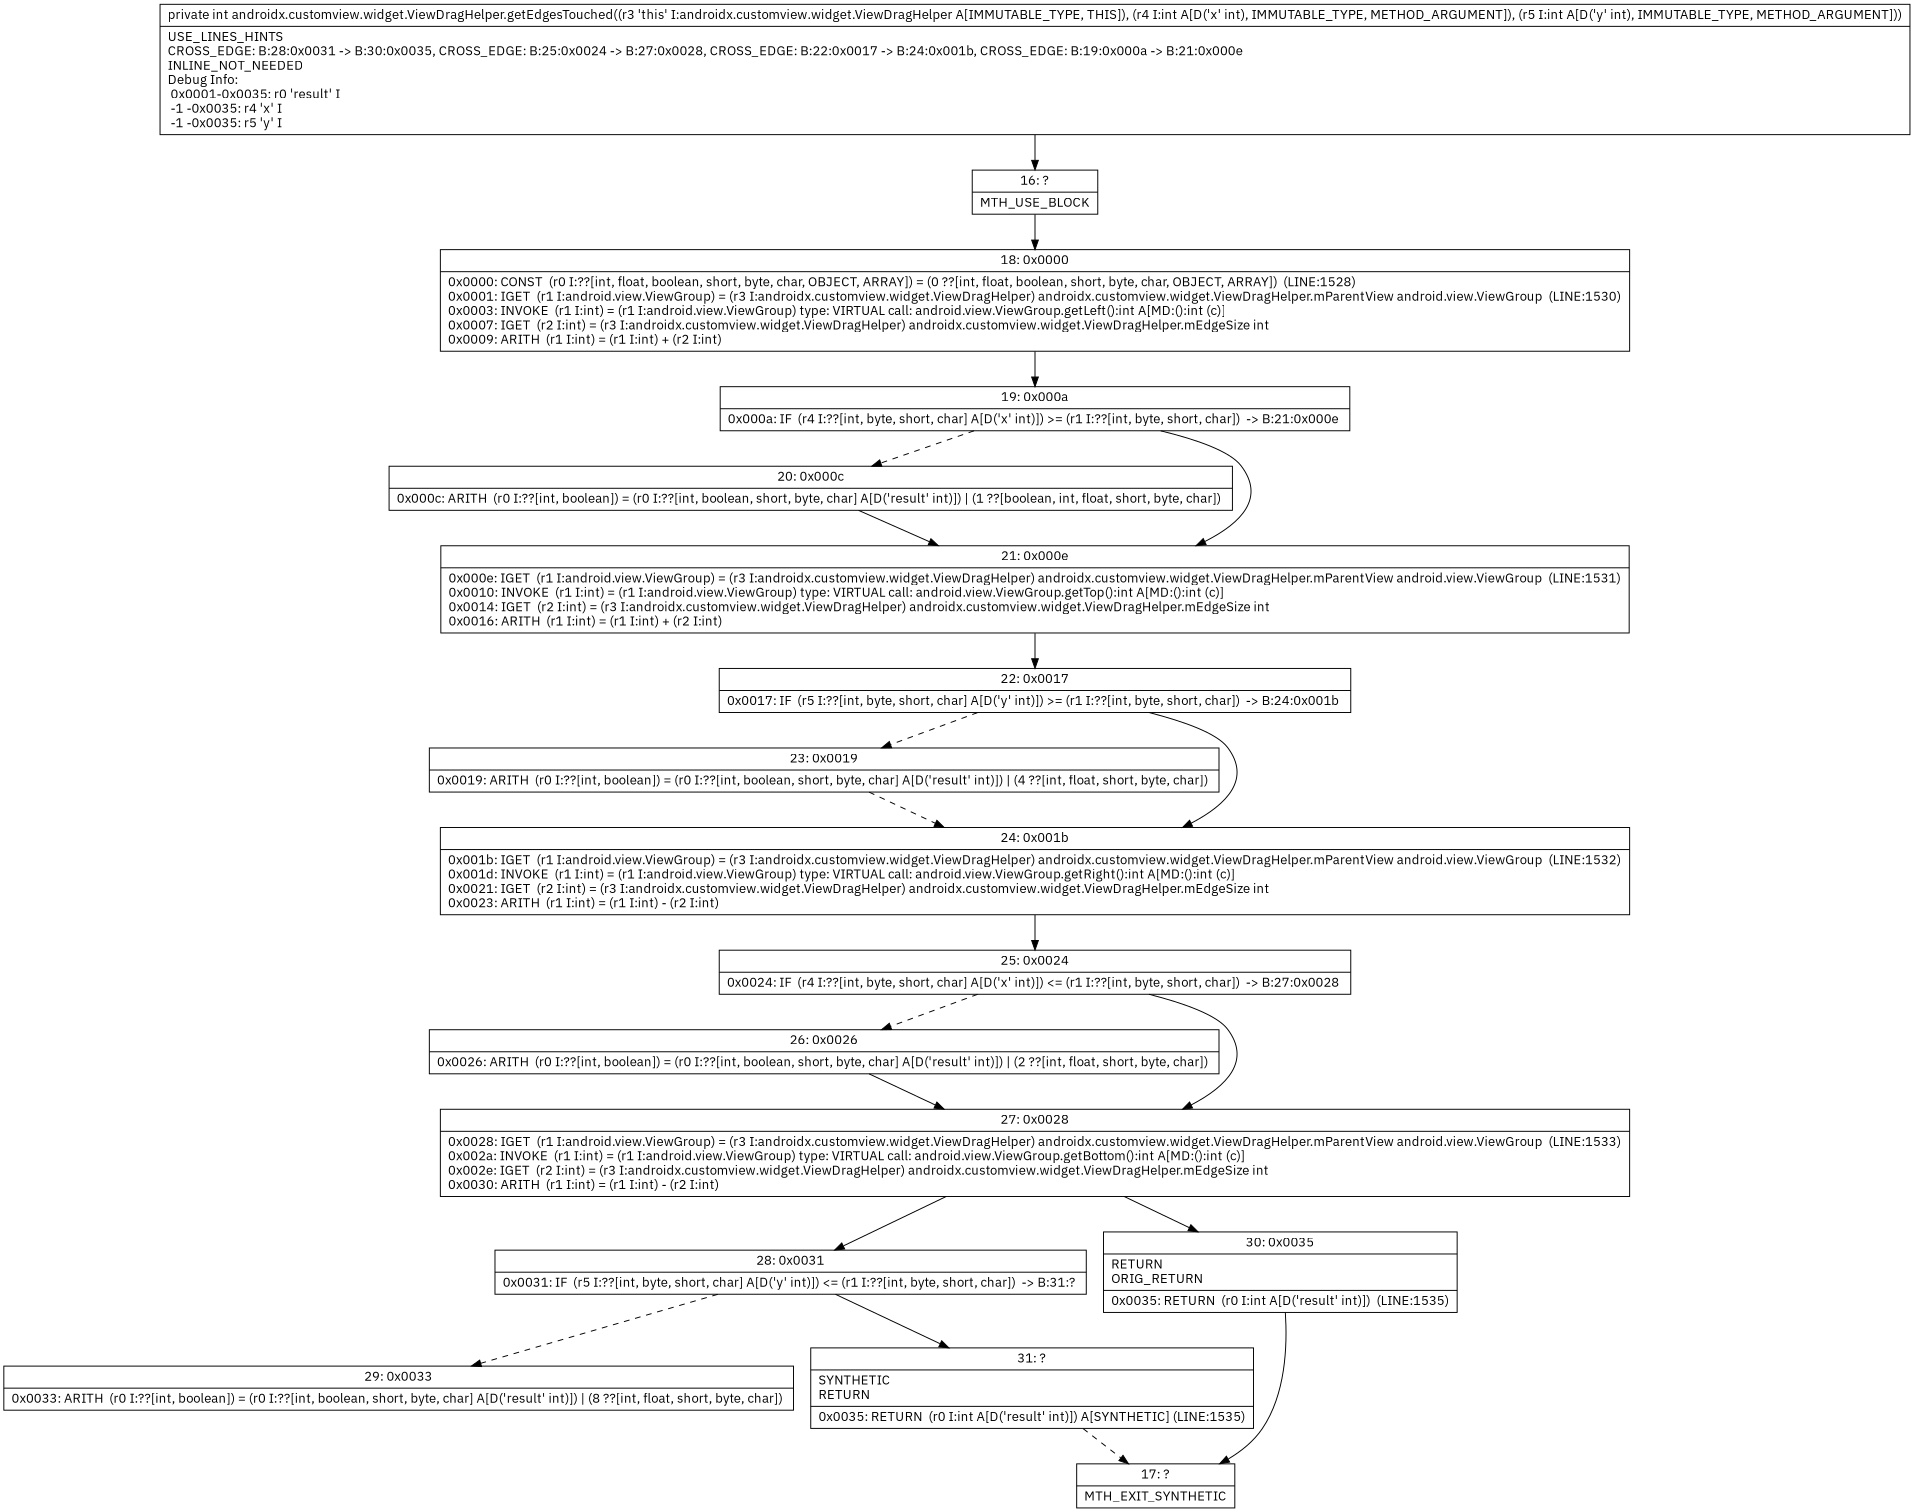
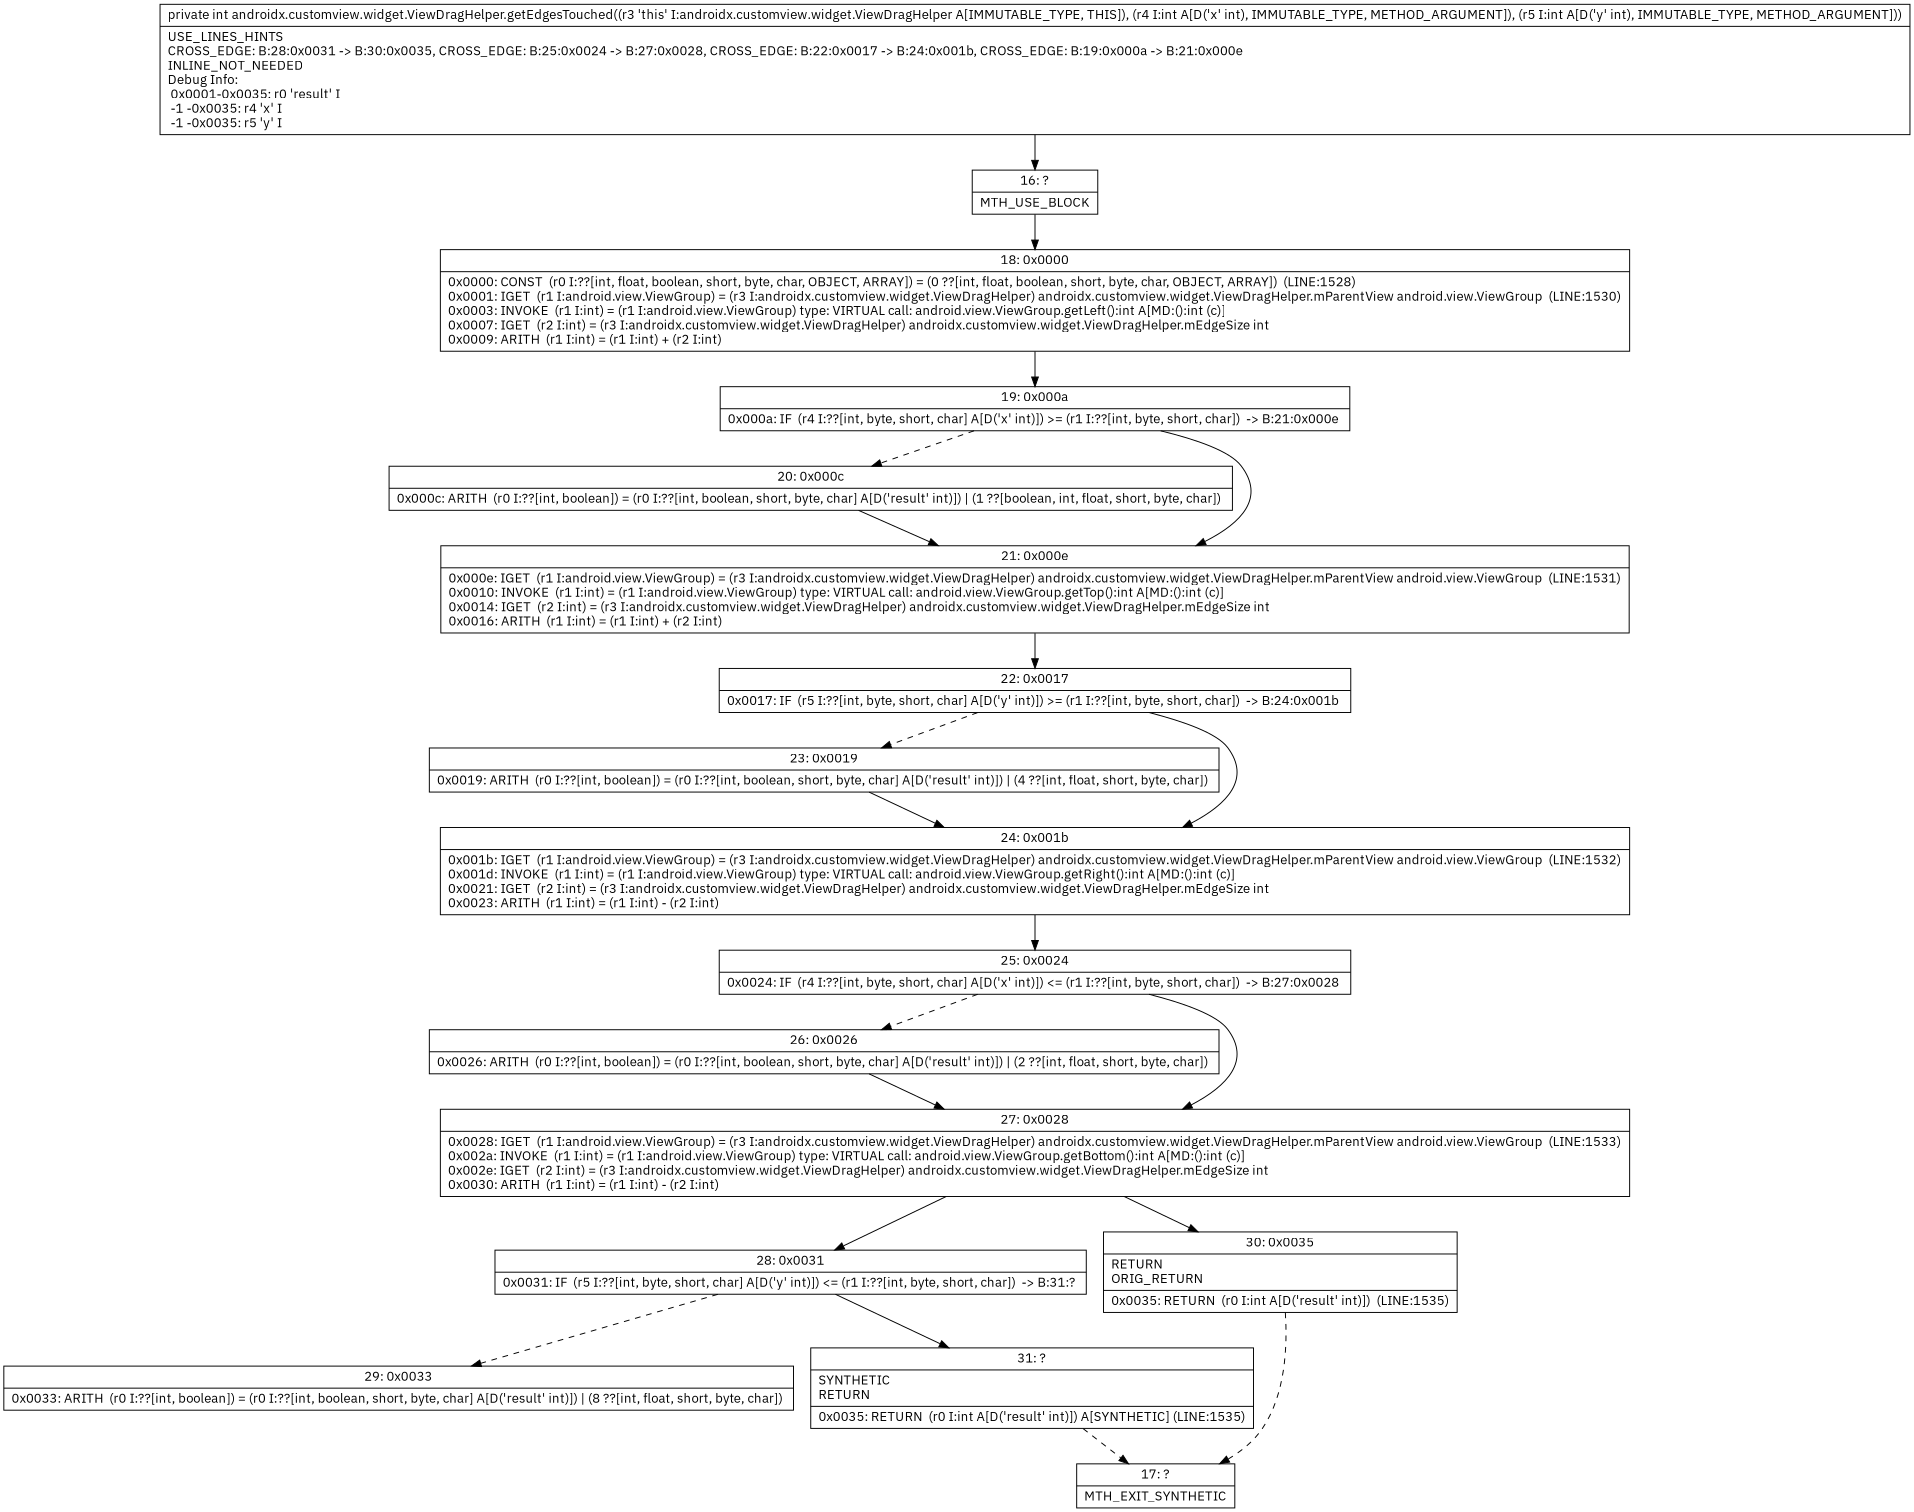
edge "23: 0x0019" -> "24: 0x001b": style dashed -> solid
edge "30: 0x0035" -> "17: ?": style solid -> dashed
